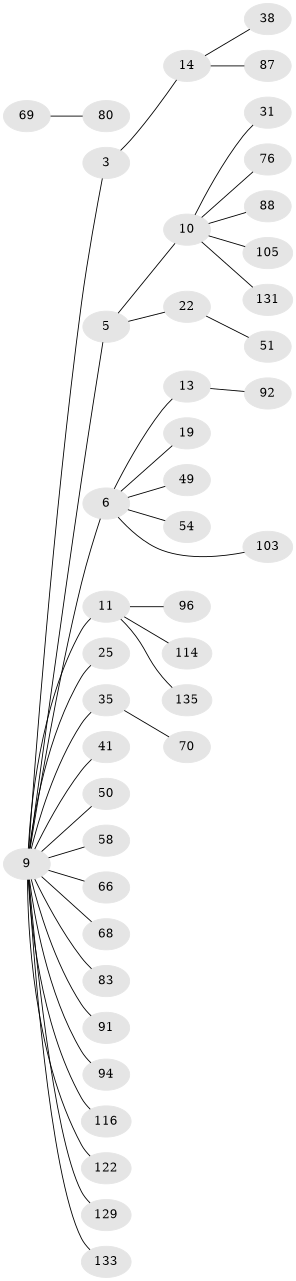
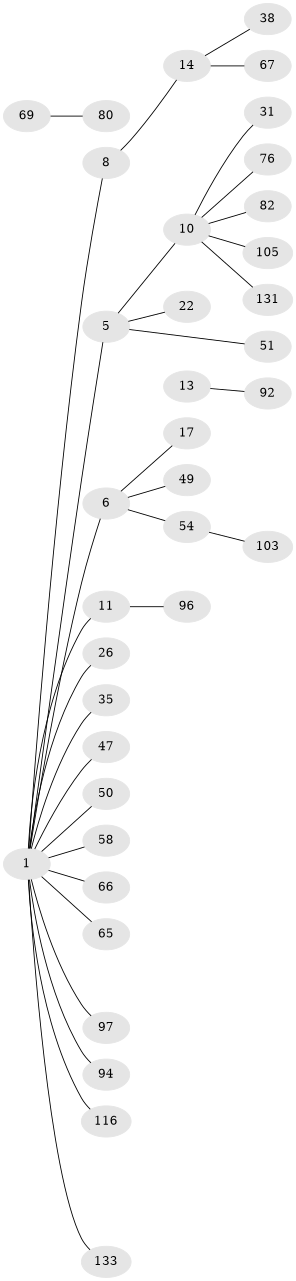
node "87": label "87" -> "67"
node "3": label "3" -> "8"
node "88": label "88" -> "82"
edge "22" -- "51": now "5" -- "51"
node "19": label "19" -> "17"
edge "13" -- "6": removed
edge "6" -- "103": now "54" -- "103"
node "25": label "25" -> "26"
node "114": removed
node "135": removed
node "41": label "41" -> "47"
node "70": removed
node "9": label "9" -> "1"
node "68": label "68" -> "65"
node "83": removed
node "91": label "91" -> "97"
node "122": removed
node "129": removed
